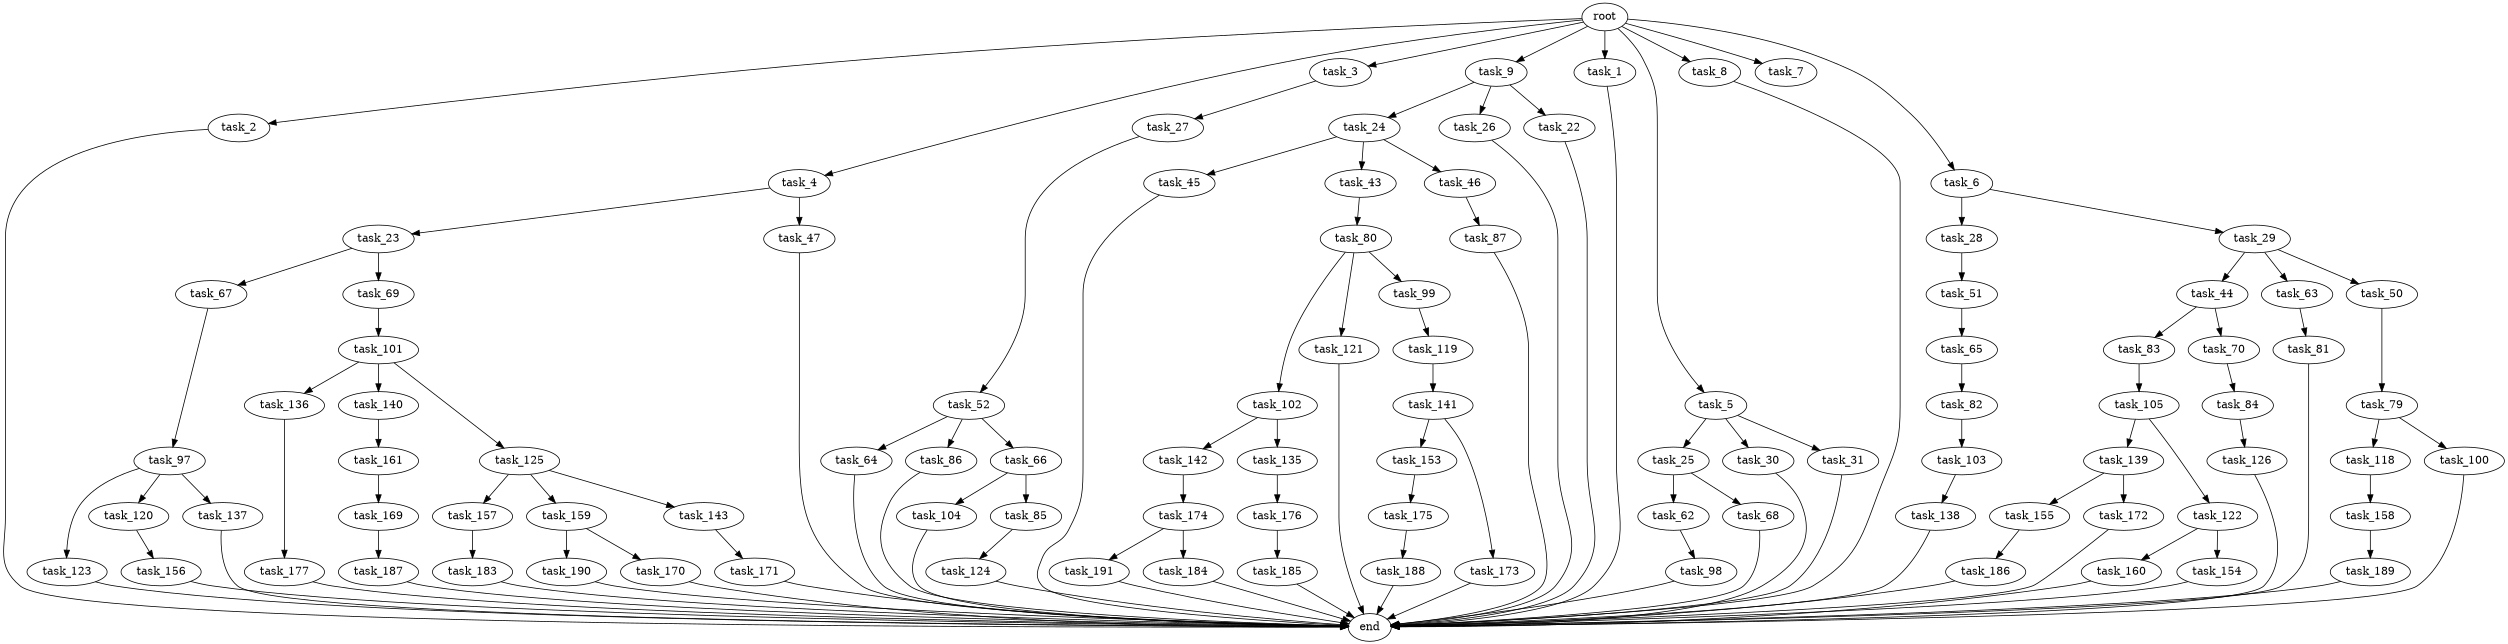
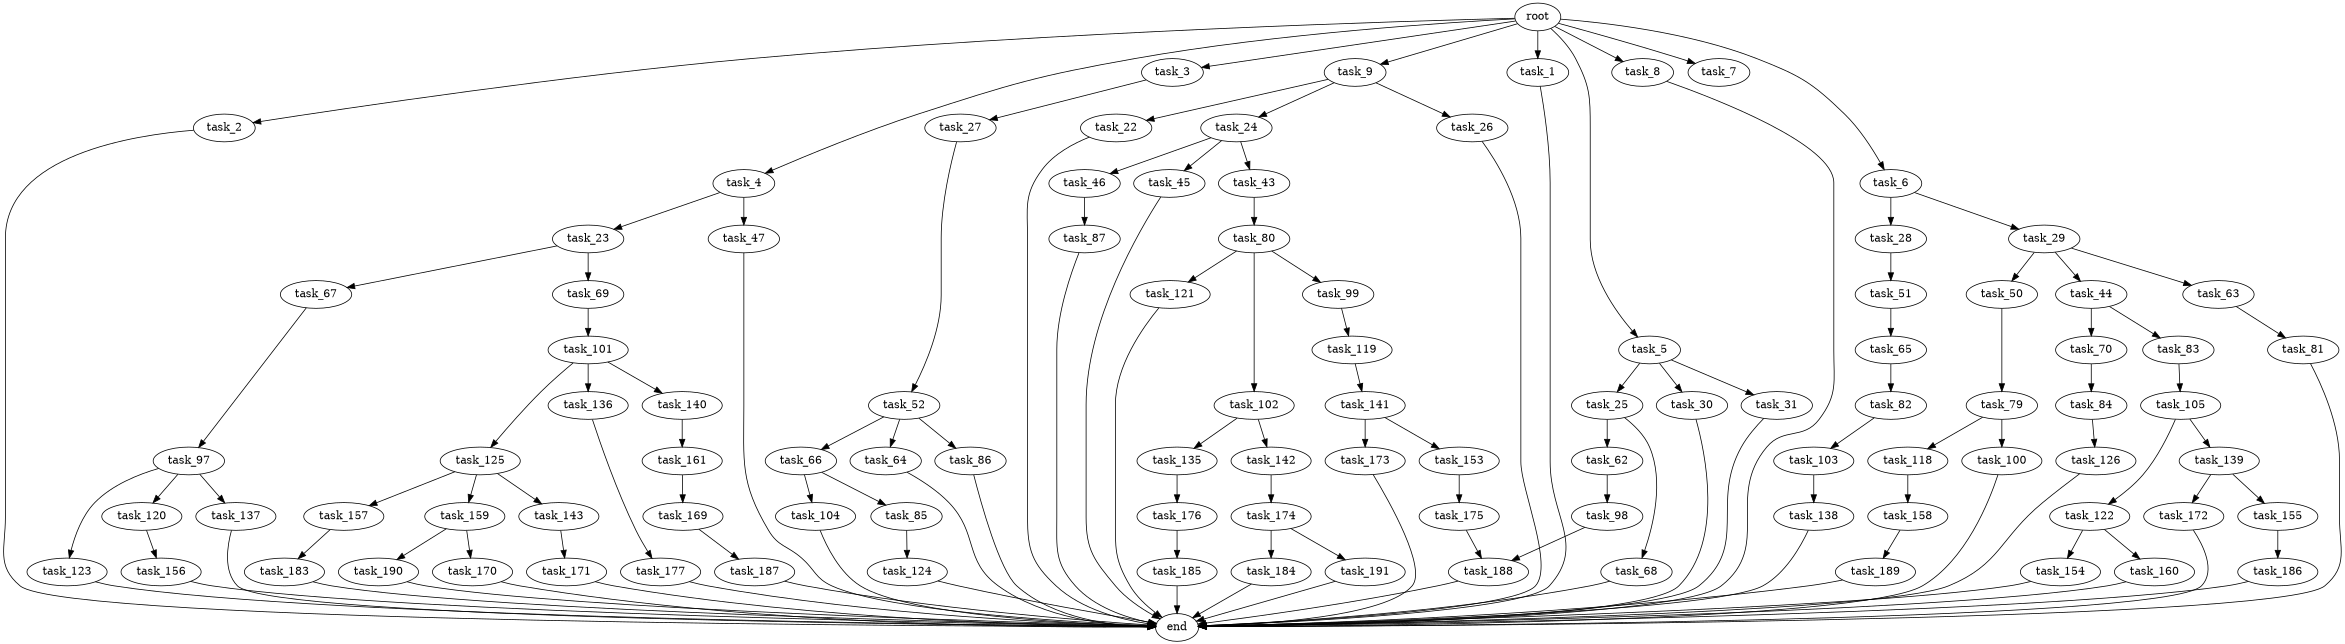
edge "task_98" -> "end": now "task_98" -> "task_188"
